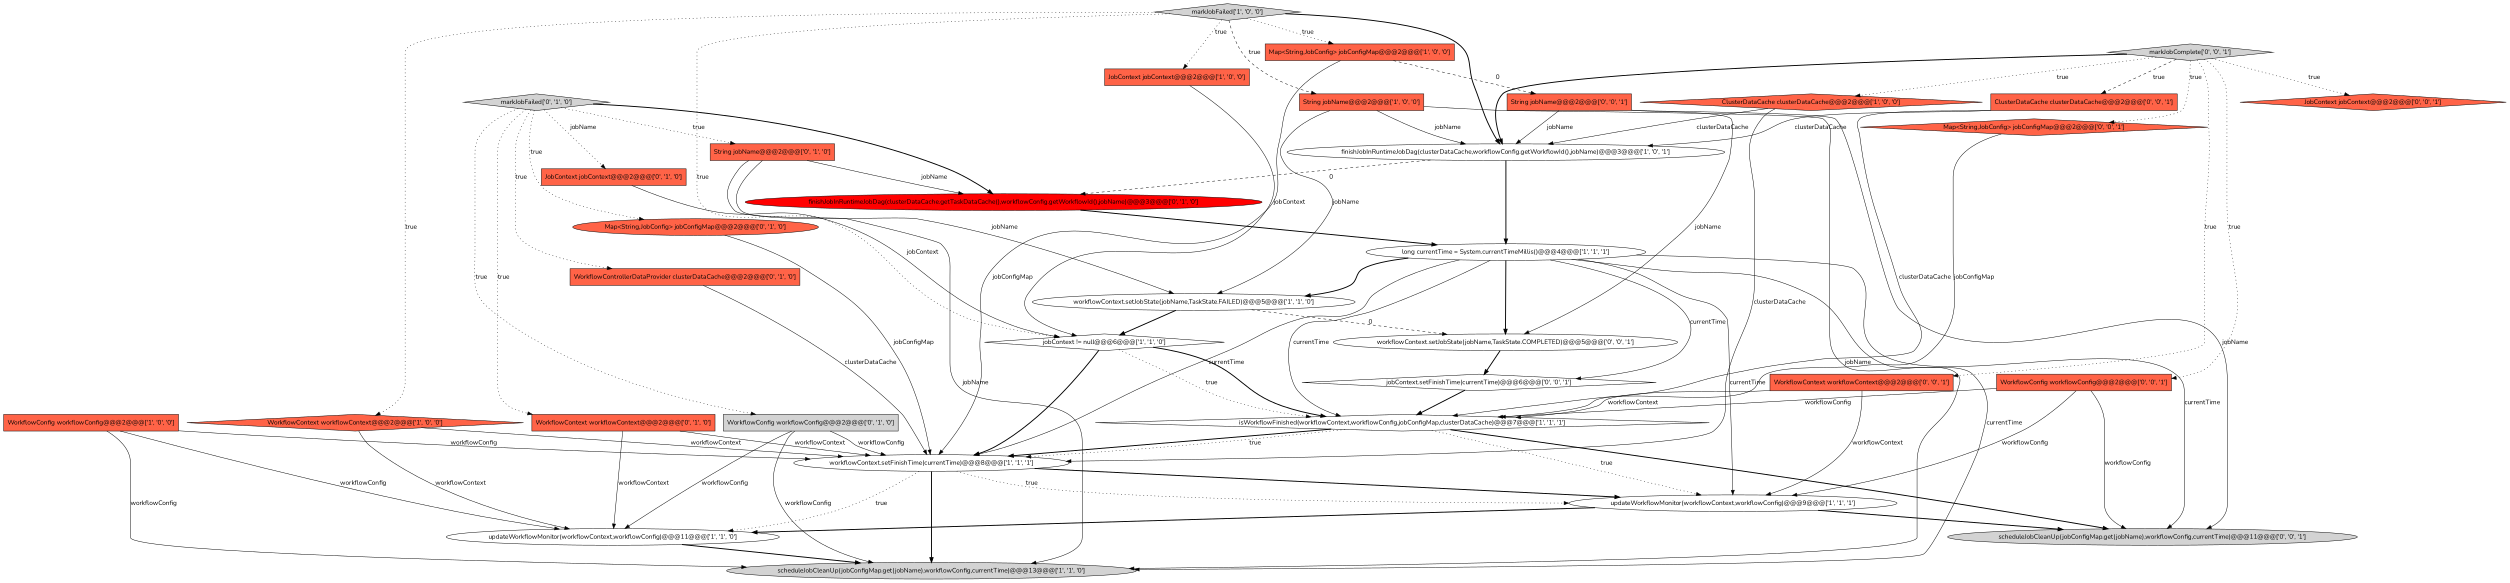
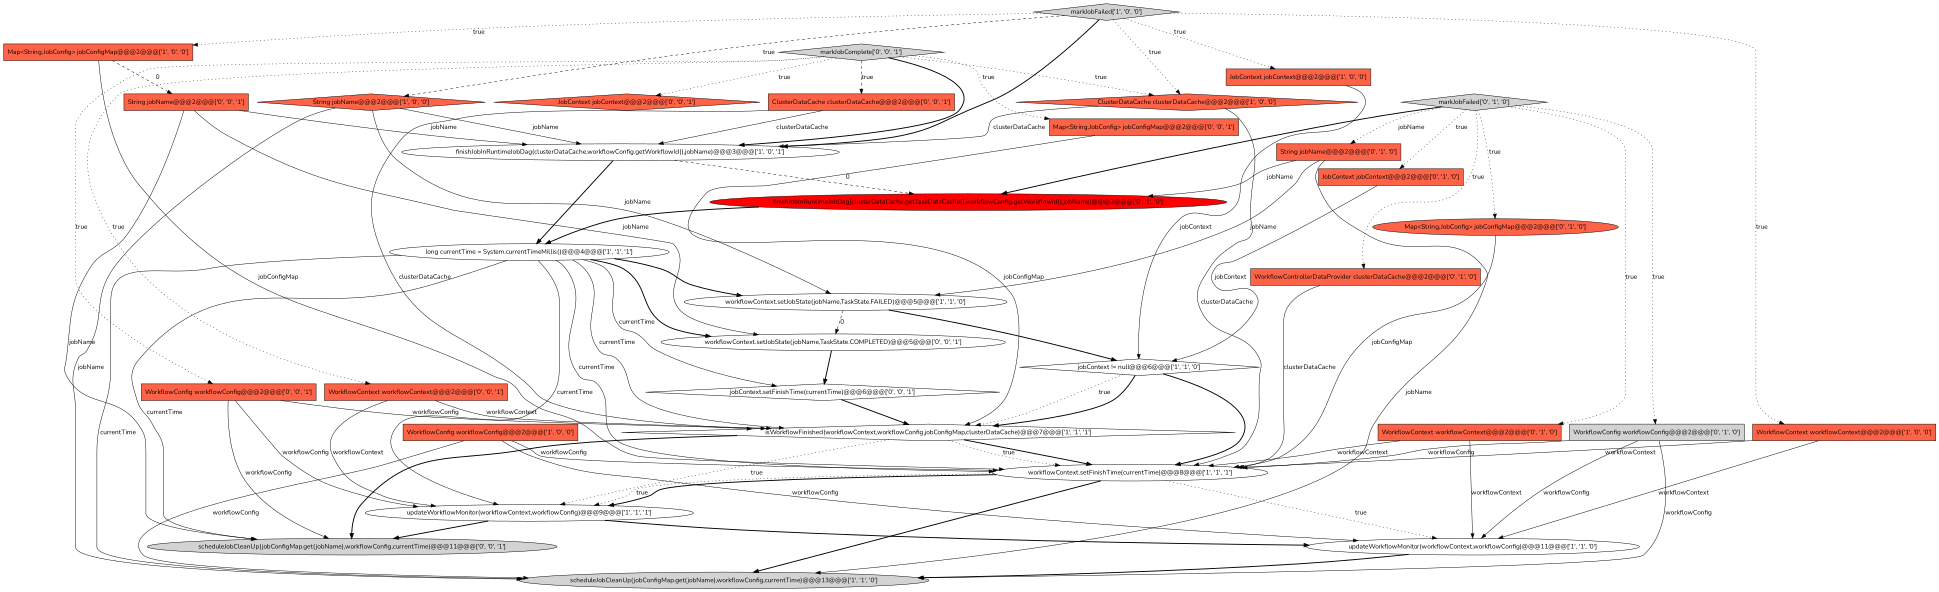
edge "markJobFailed['1', '0', '0']" -> "jobContext != null@@@6@@@['1', '1', '0']": now "markJobFailed['1', '0', '0']" -> "ClusterDataCache clusterDataCache@@@2@@@['1', '0', '0']"
node "String jobName@@@2@@@['1', '0', '0']": shape box -> diamond
edge "markJobFailed['0', '1', '0']" -> "JobContext jobContext@@@2@@@['0', '1', '0']": label "jobName" -> "true"
edge "markJobFailed['0', '1', '0']" -> "String jobName@@@2@@@['0', '1', '0']": label "true" -> "jobName"
node "Map<String,JobConfig> jobConfigMap@@@2@@@['0', '0', '1']": shape diamond -> box
node "WorkflowContext workflowContext@@@2@@@['1', '0', '0']": shape diamond -> box
